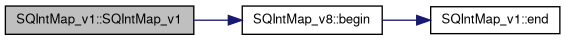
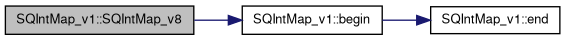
node "SQIntMap_v1::SQIntMap_v1": label "SQIntMap_v1::SQIntMap_v1" -> "SQIntMap_v1::SQIntMap_v8"
node "SQIntMap_v8::begin": label "SQIntMap_v8::begin" -> "SQIntMap_v1::begin"
